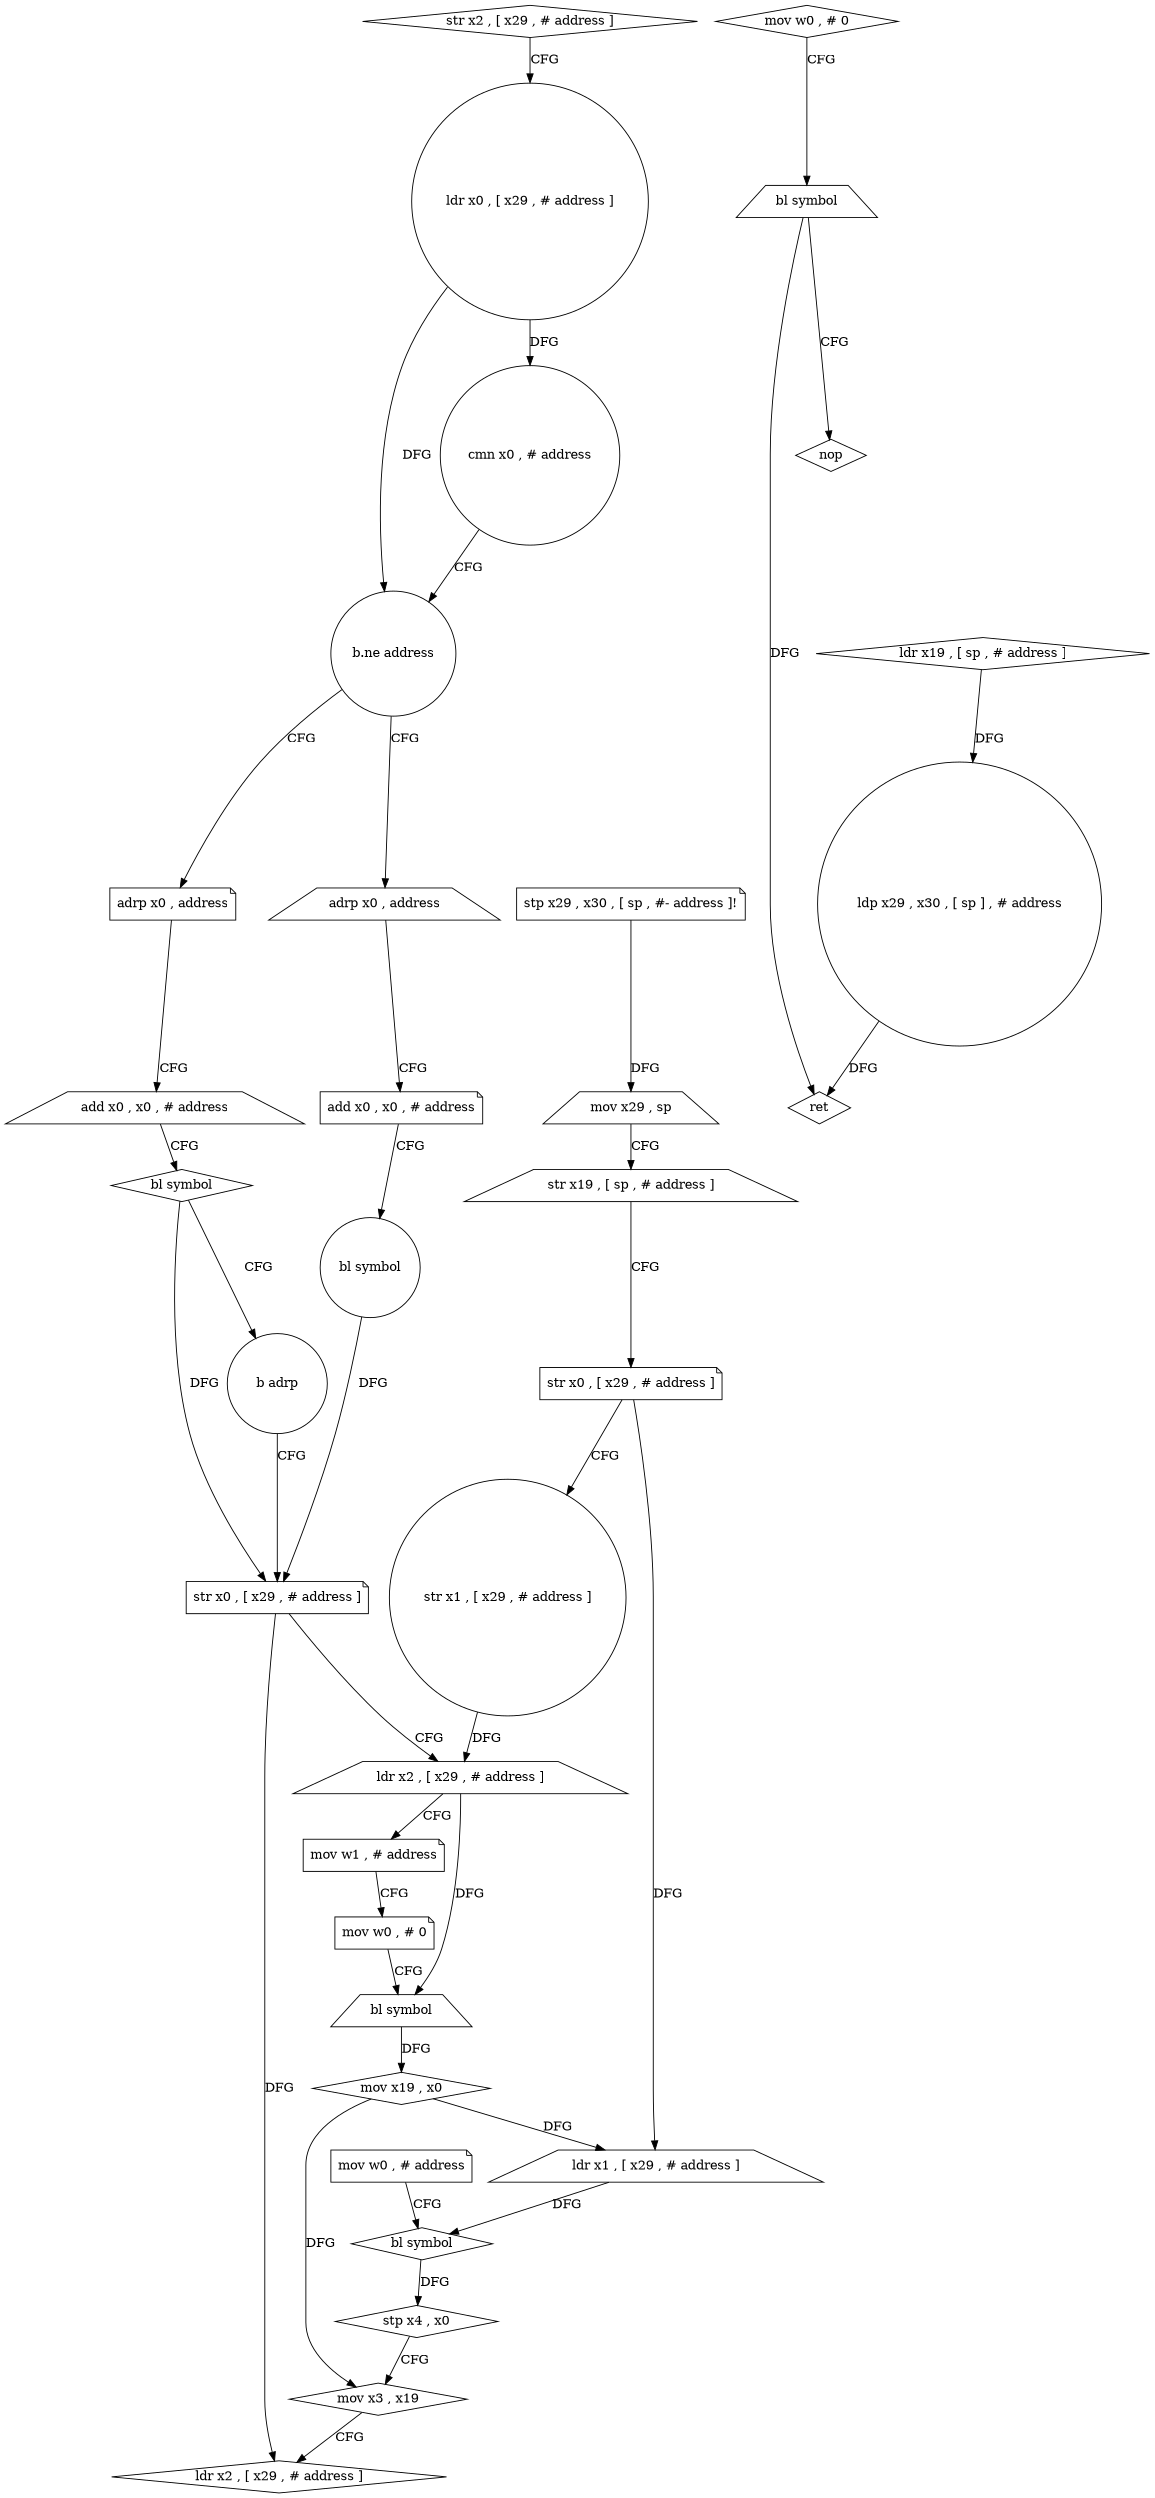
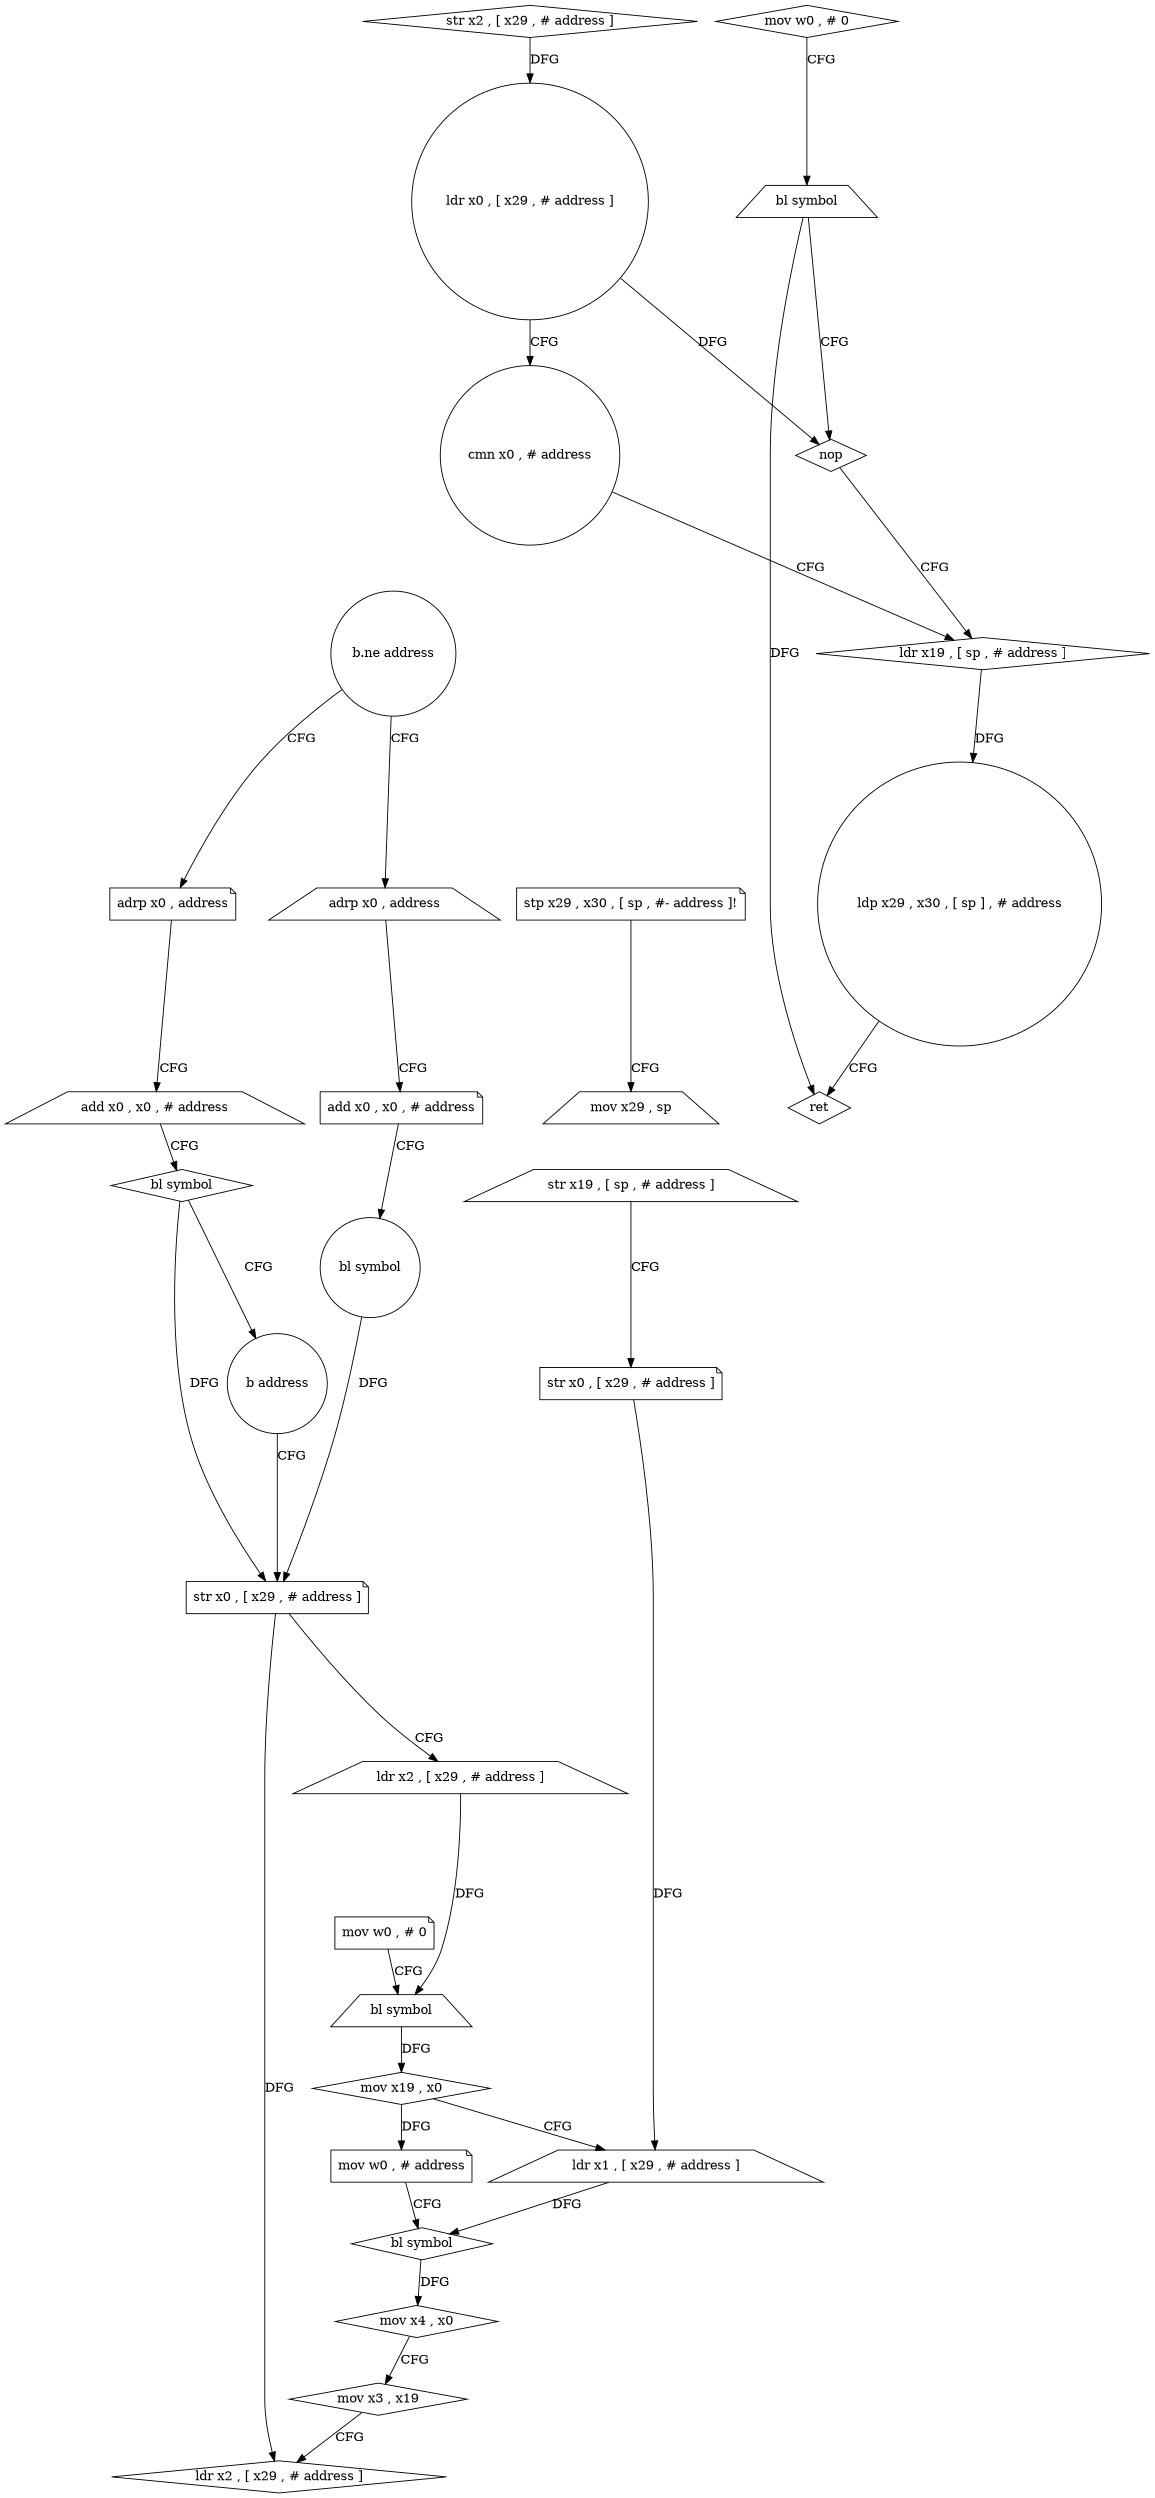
edge "str x2 , [ x29 , # address ]" -> "ldr x0 , [ x29 , # address ]": label "CFG" -> "DFG"
edge "ldr x0 , [ x29 , # address ]" -> "cmn x0 , # address": label "DFG" -> "CFG"
edge "ldr x0 , [ x29 , # address ]" -> "b.ne address": now "ldr x0 , [ x29 , # address ]" -> "nop"
edge "nop" -> "ldr x19 , [ sp , # address ]": added, label "CFG"
edge "cmn x0 , # address" -> "b.ne address": now "cmn x0 , # address" -> "ldr x19 , [ sp , # address ]"
edge "stp x29 , x30 , [ sp , #- address ]!" -> "mov x29 , sp": label "DFG" -> "CFG"
edge "ldp x29 , x30 , [ sp ] , # address" -> "ret": label "DFG" -> "CFG"
edge "mov x29 , sp" -> "str x19 , [ sp , # address ]": removed, label "CFG"
node "b adrp": label "b adrp" -> "b address"
node "str x1 , [ x29 , # address ]": removed
node "mov w1 , # address": removed
edge "mov x19 , x0" -> "ldr x1 , [ x29 , # address ]": label "DFG" -> "CFG"
edge "mov x19 , x0" -> "mov x3 , x19": now "mov x19 , x0" -> "mov w0 , # address"
node "stp x4 , x0": label "stp x4 , x0" -> "mov x4 , x0"
